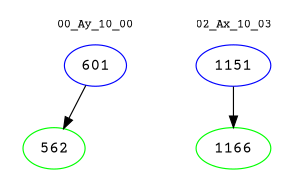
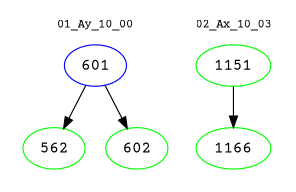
cluster "00_Ay_10_00": label "00_Ay_10_00" -> "01_Ay_10_00"
node "1151": color blue -> green
node "602": added
